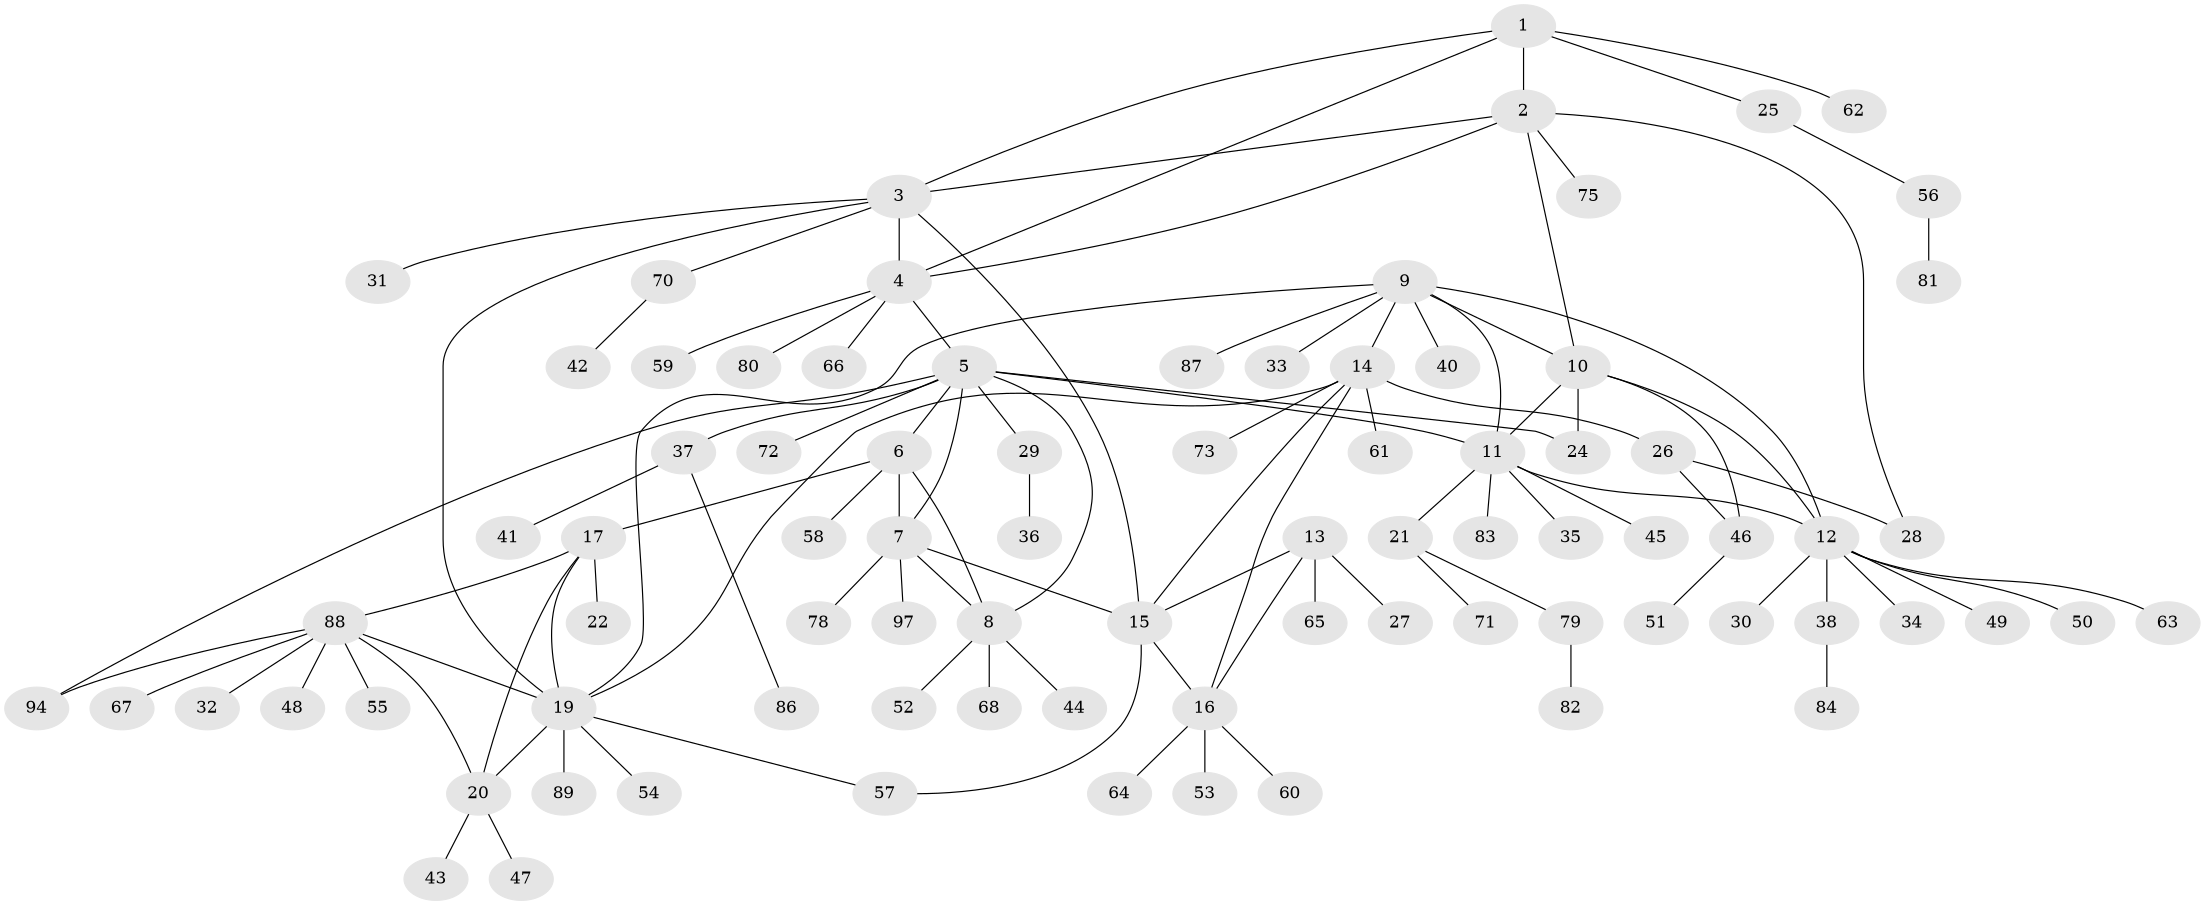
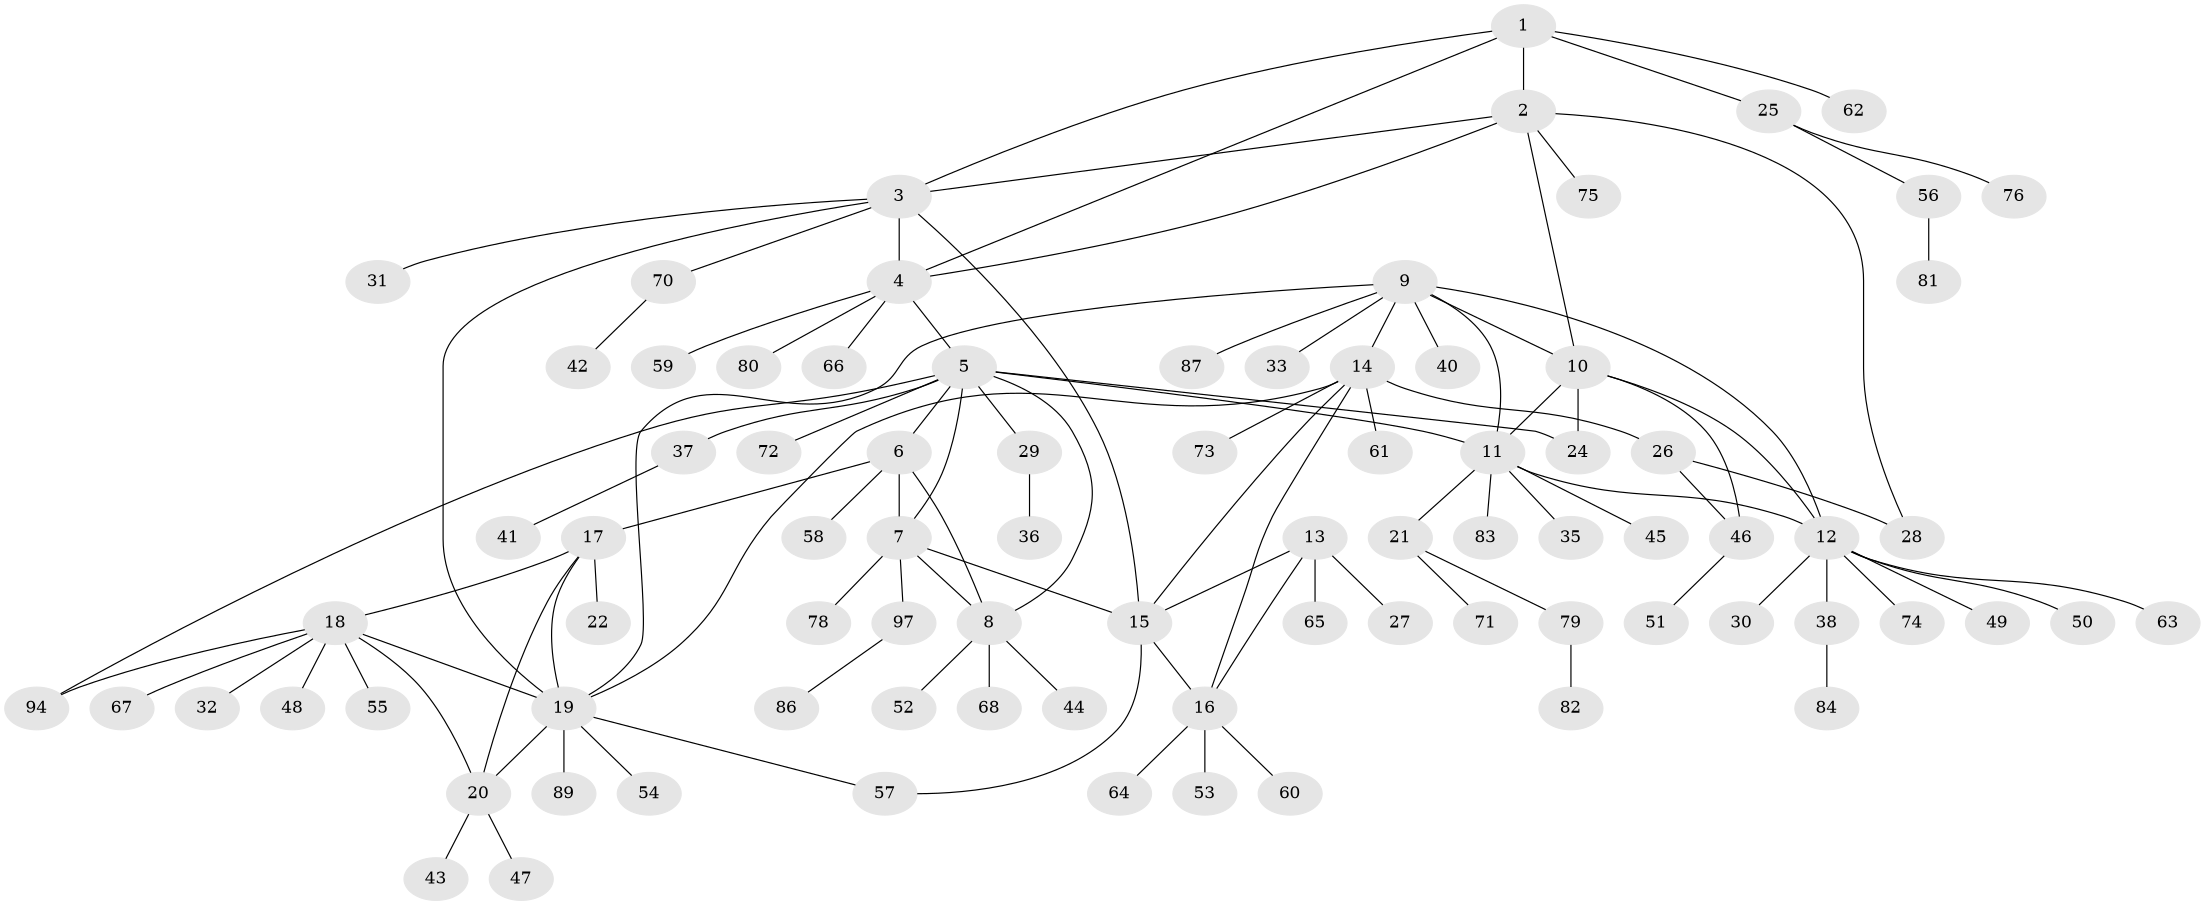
node "76": added
edge "37" -- "86": now "97" -- "86"
node "88": label "88" -> "18"
node "34": label "34" -> "74"
